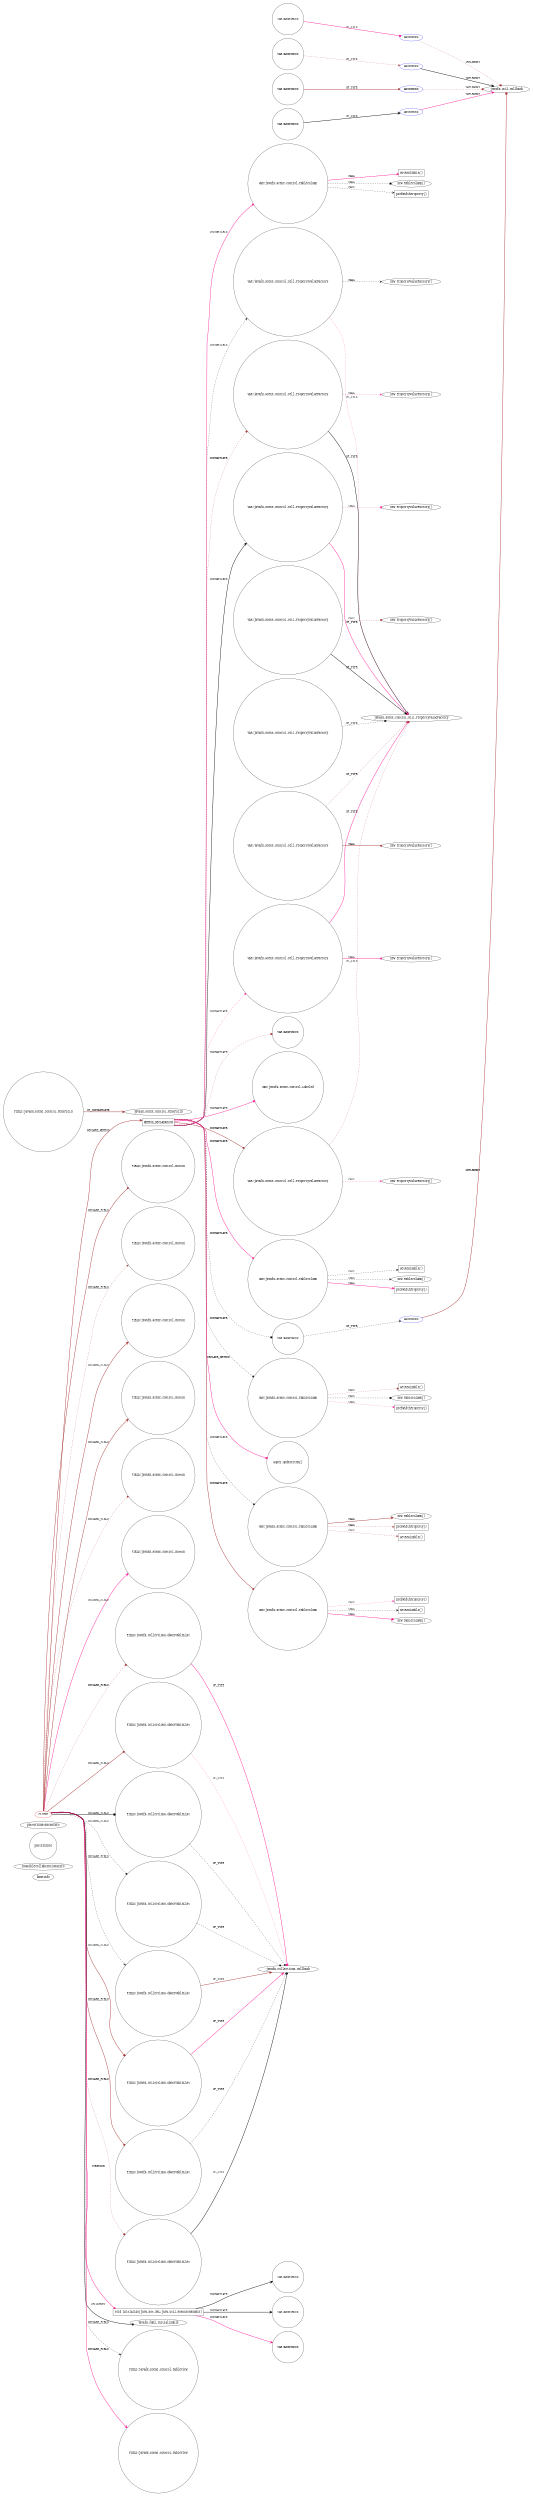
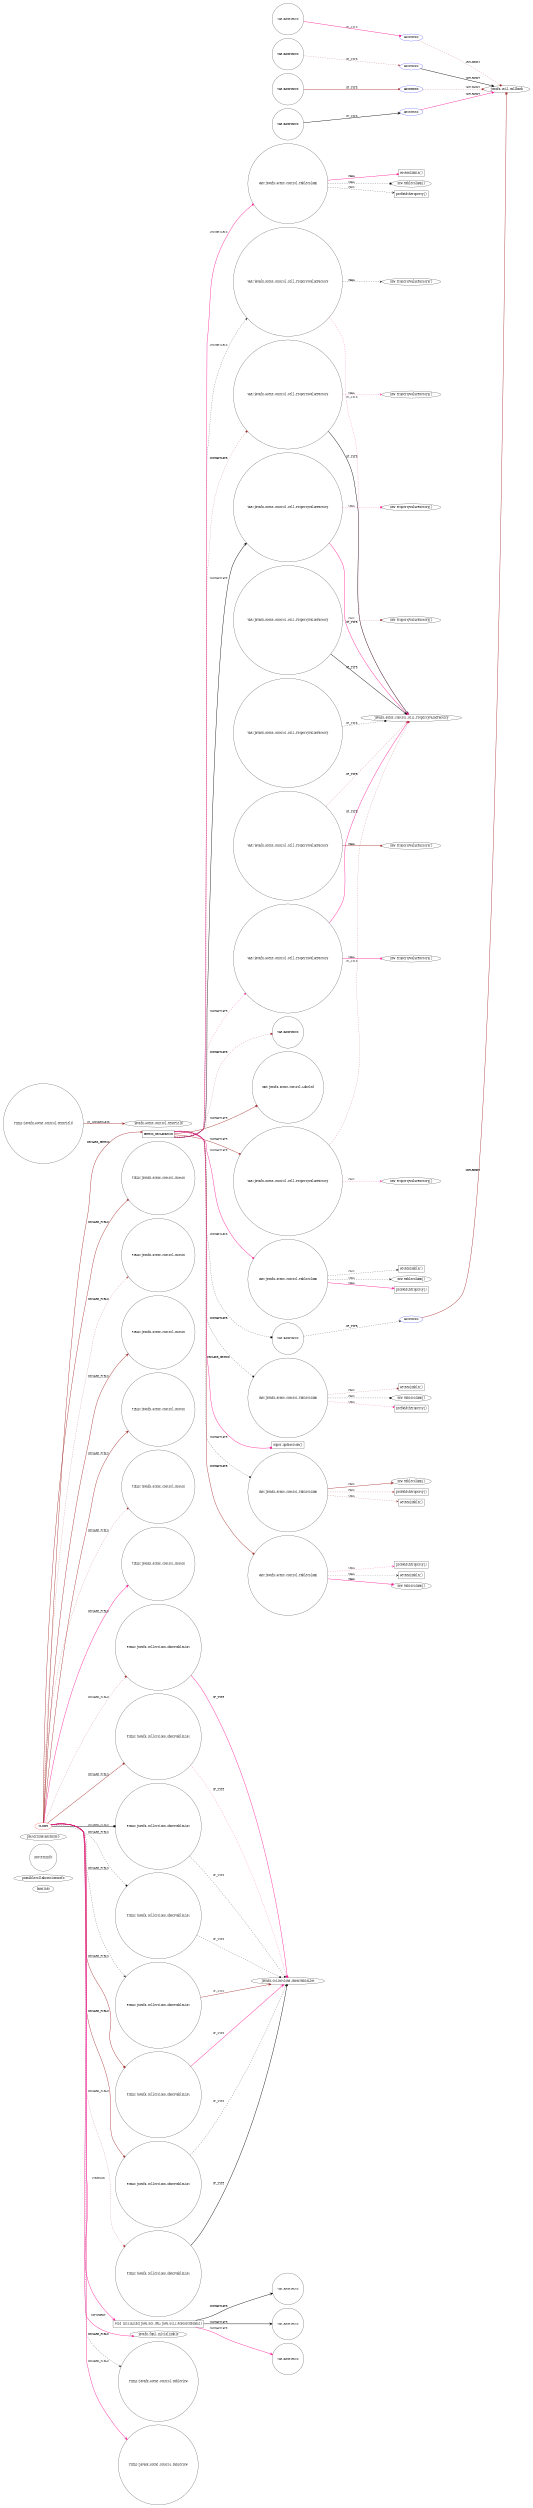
edge "METHOD_DECLARATION" -> "VAR:javafx.scene.control.Labeled": color deeppink -> brown
node "super.updateItem()": shape circle -> box
edge "CLIENT" -> "METHOD_DECLARATION": arrowhead vee -> dot
node "javafx.collections.Callback": label "javafx.collections.Callback" -> "javafx.collections.ObservableList"
edge "CLIENT" -> "javafx.fxml.Initializable": color black -> deeppink
edge "CLIENT" -> "void initialize(java.net.URL,java.util.ResourceBundle)": arrowhead dot -> vee
